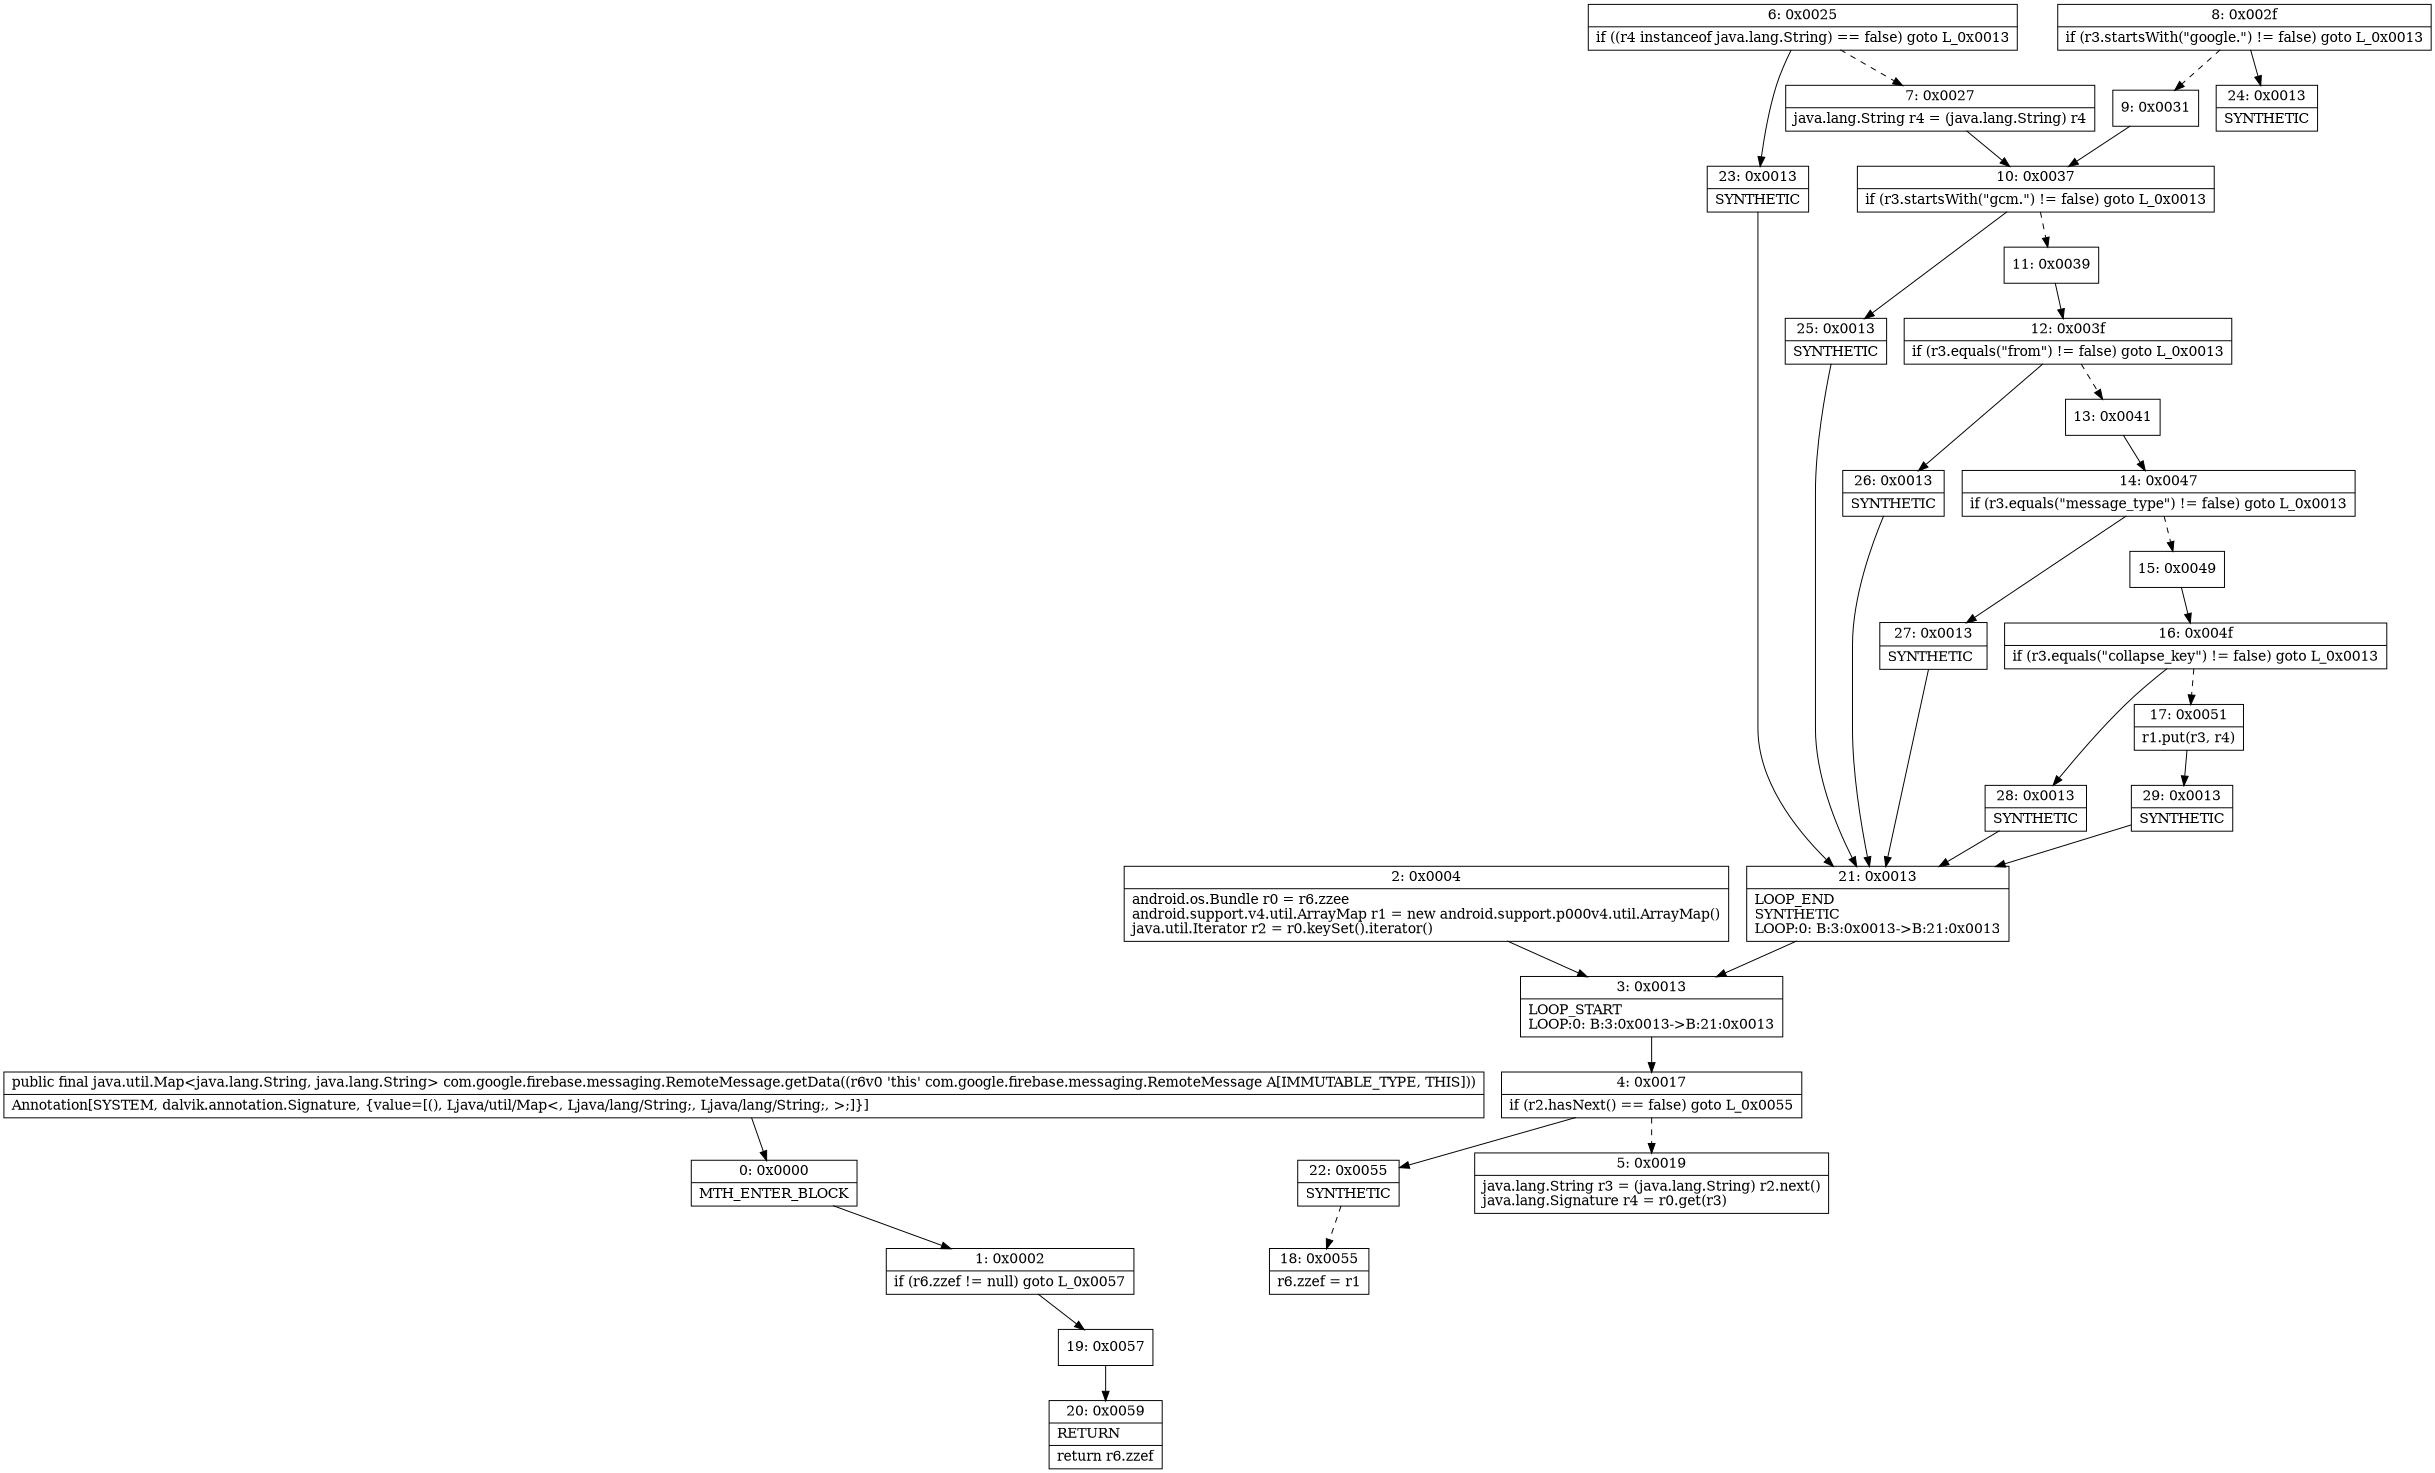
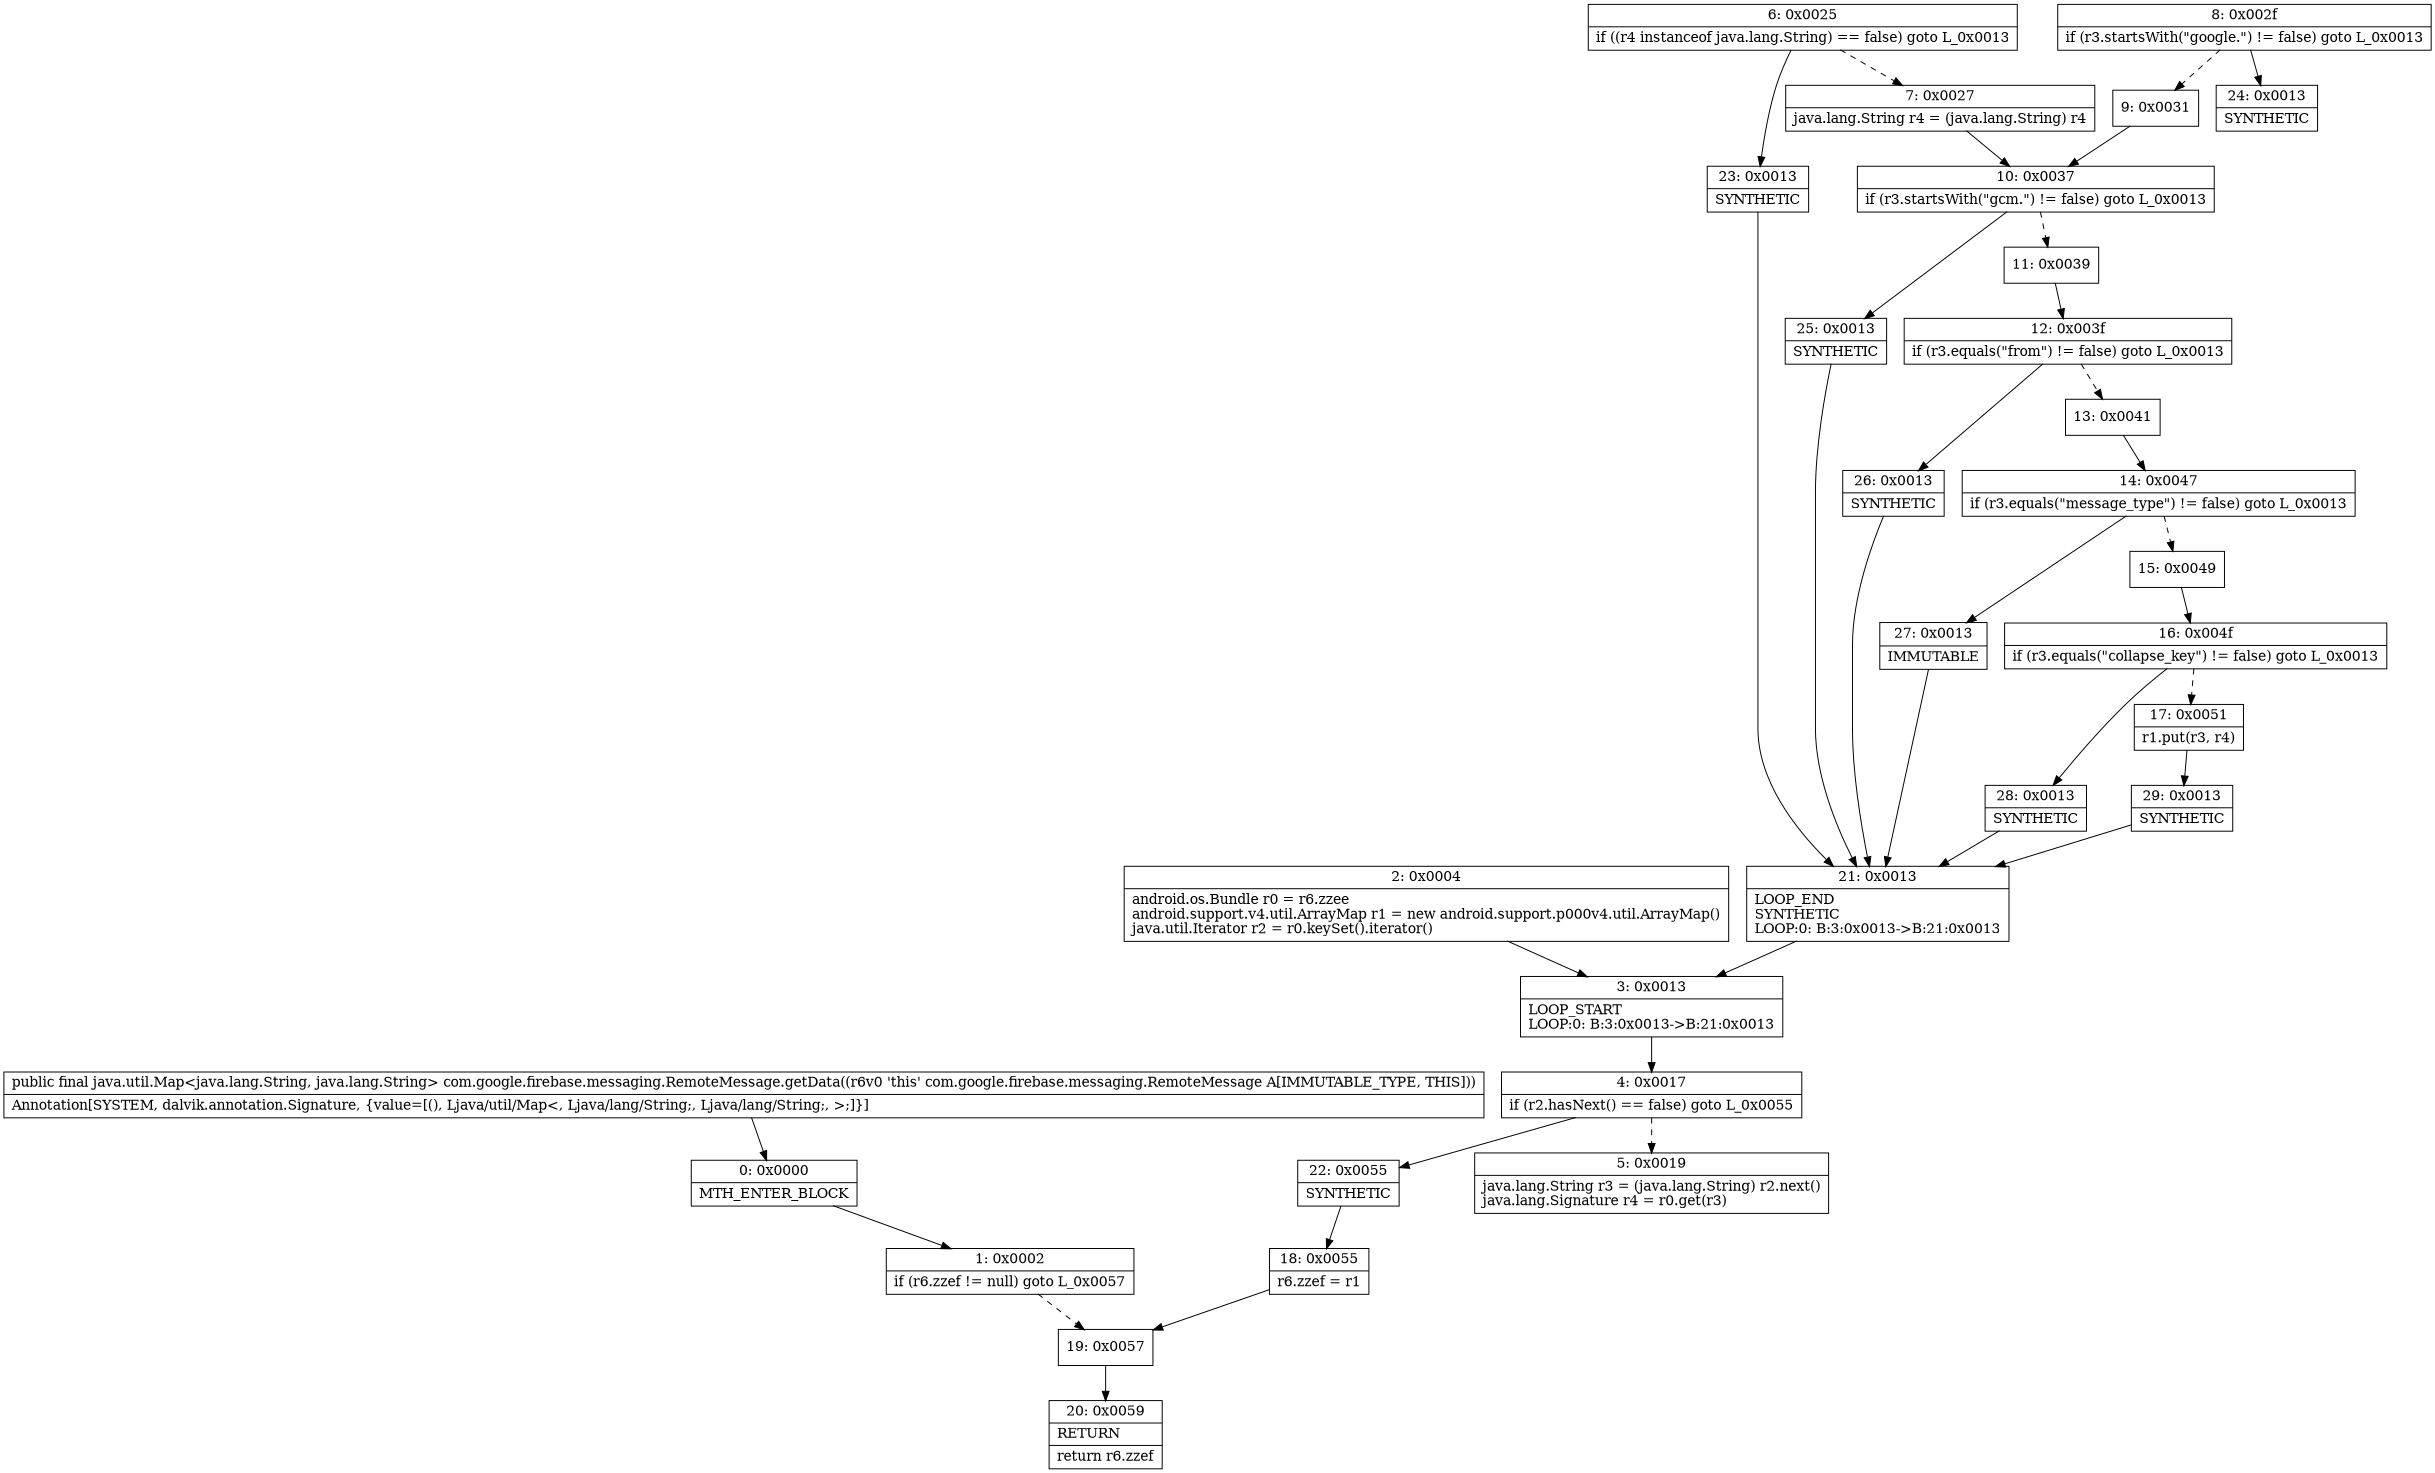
node "27: 0x0013": text "SYNTHETIC" -> "IMMUTABLE"
edge "22: 0x0055" -> "18: 0x0055": style dashed -> solid
edge "18: 0x0055" -> "19: 0x0057": added
edge "1: 0x0002" -> "19: 0x0057": style solid -> dashed
